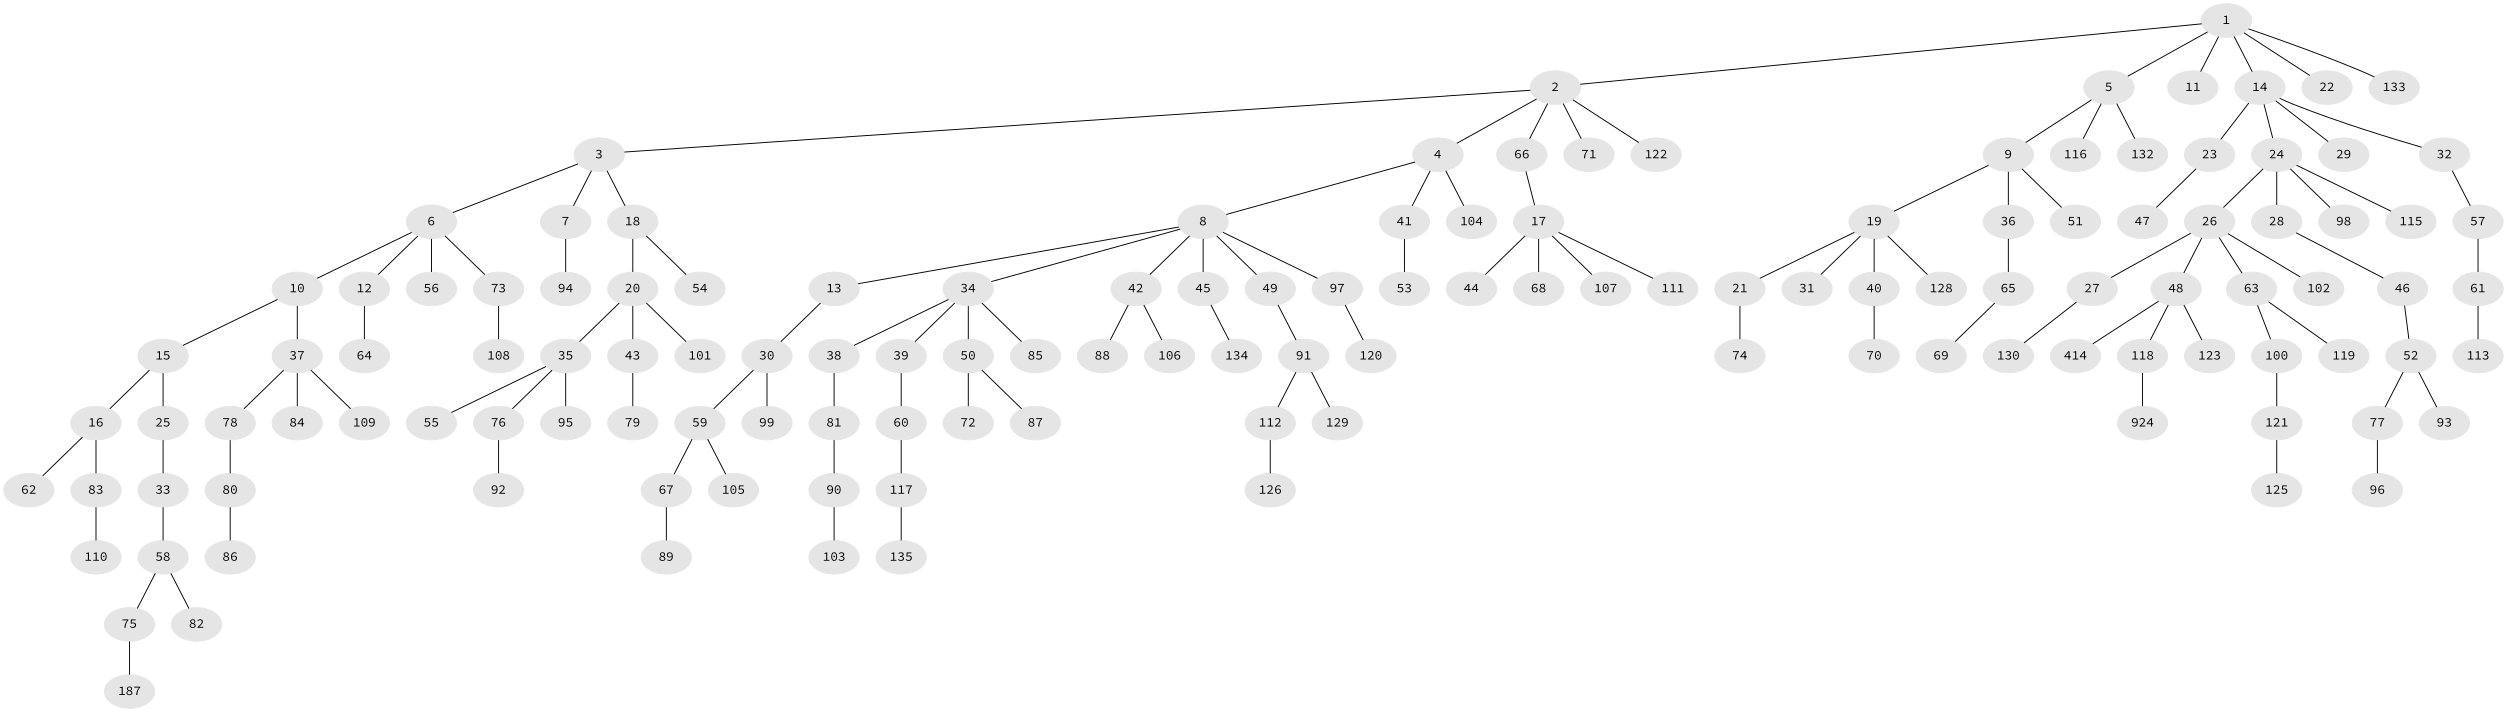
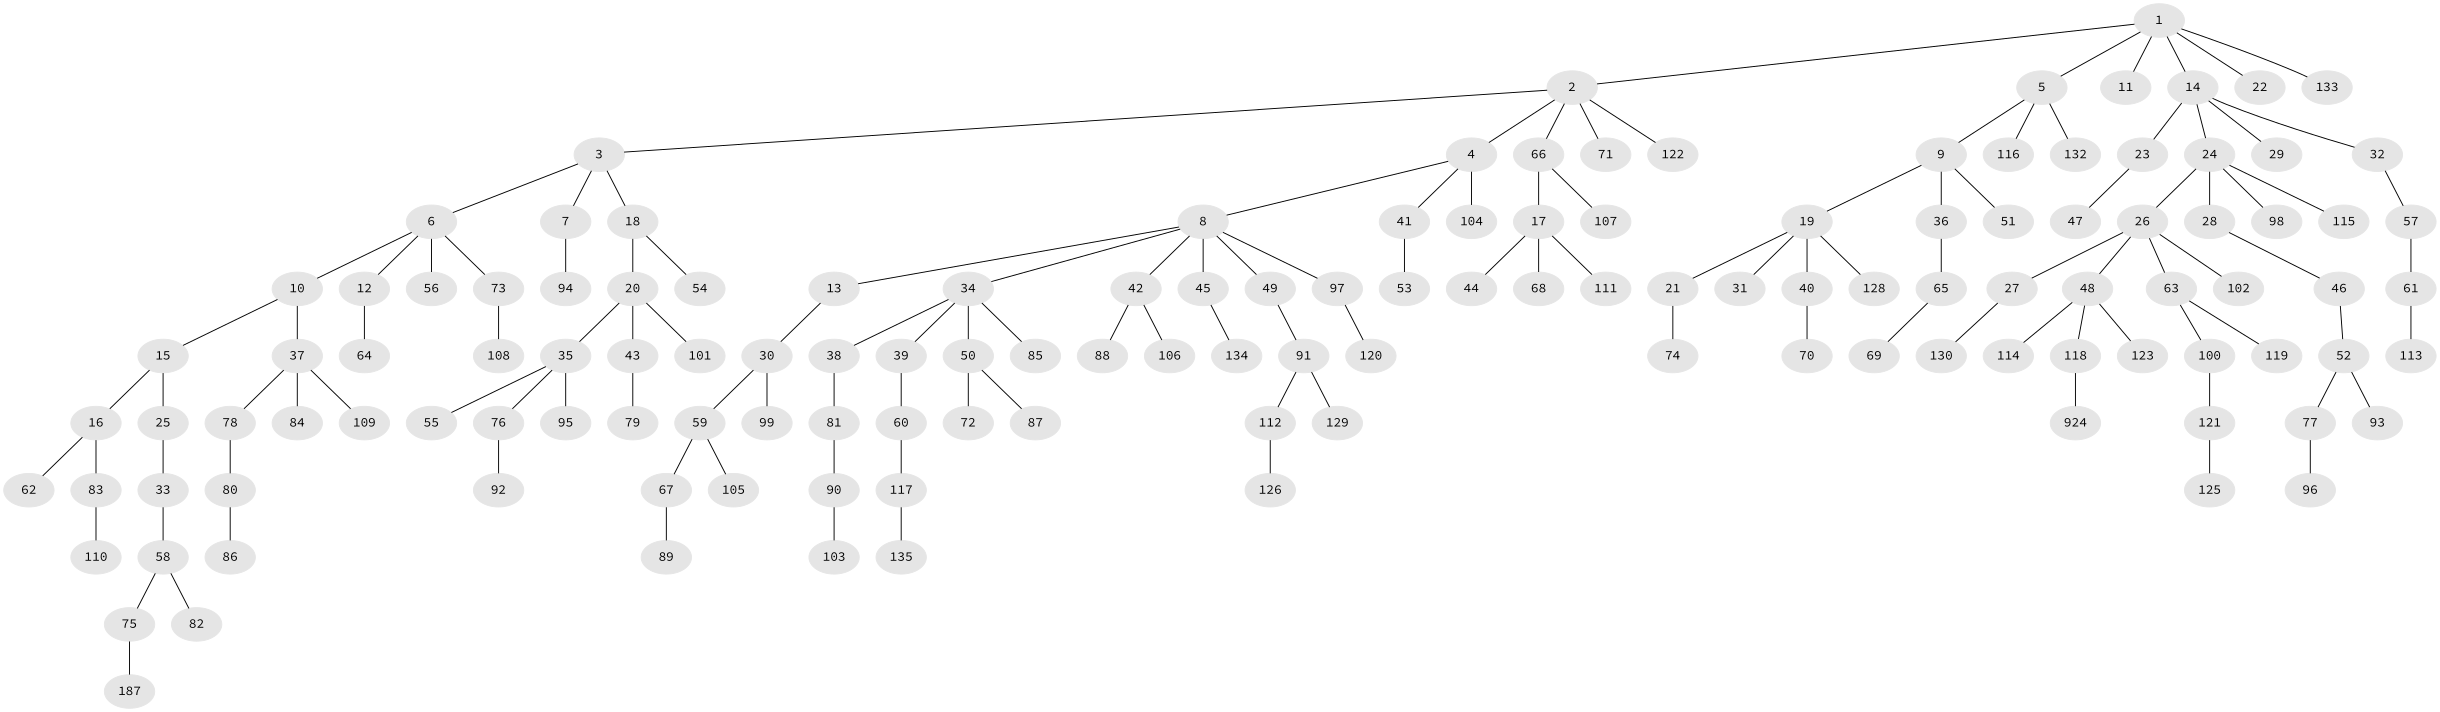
edge "17" -- "107": now "66" -- "107"
node "414": label "414" -> "114"
